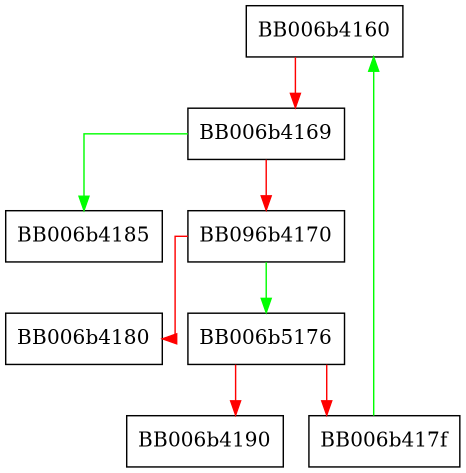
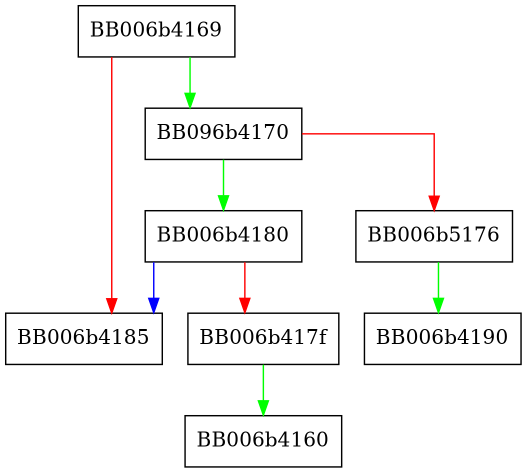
edge "BB006b4160" -> "BB006b4169": removed
edge "BB006b4169" -> "BB006b4185": color green -> red
edge "BB006b4169" -> "BB096b4170": color red -> green
edge "BB006b4180" -> "BB006b4185": added
edge "BB096b4170" -> "BB006b5176": color green -> red
edge "BB096b4170" -> "BB006b4180": color red -> green
edge "BB006b5176" -> "BB006b4190": color red -> green
edge "BB006b5176" -> "BB006b417f": now "BB006b4180" -> "BB006b417f"
